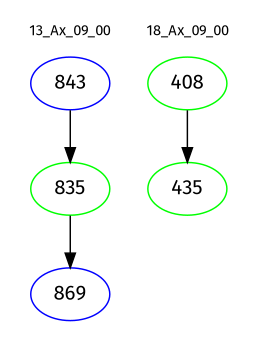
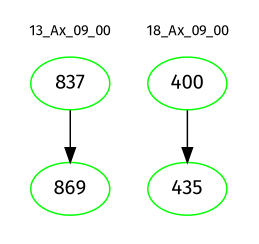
node "843": removed
node "408": label "408" -> "400"
node "835": label "835" -> "837"
node "869": color blue -> green
